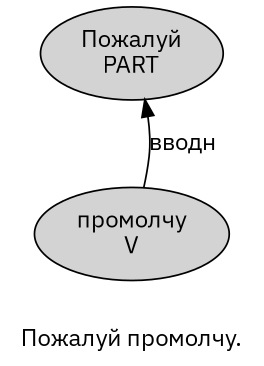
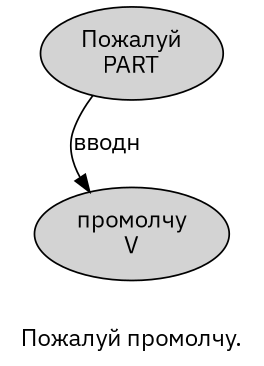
edge "промолчу V" -> "Пожалуй PART": reversed
